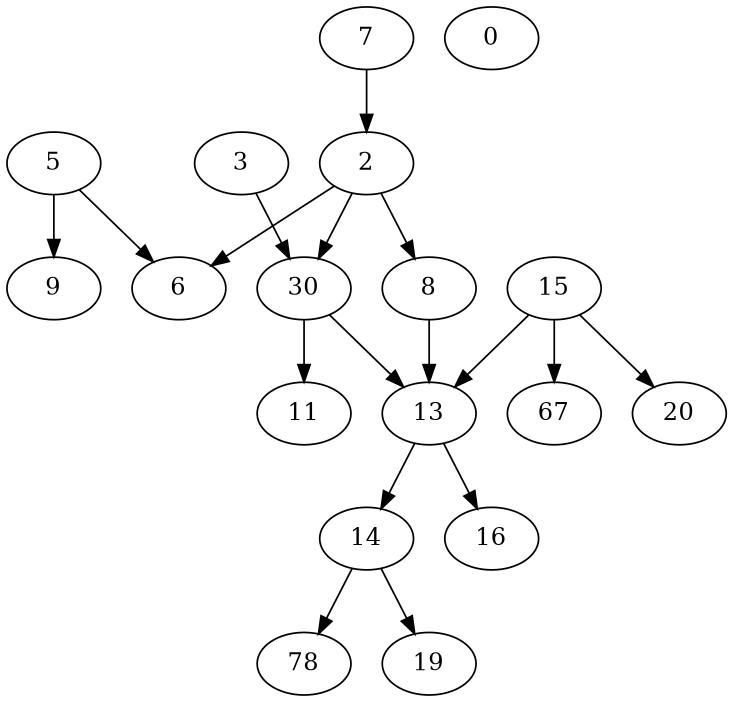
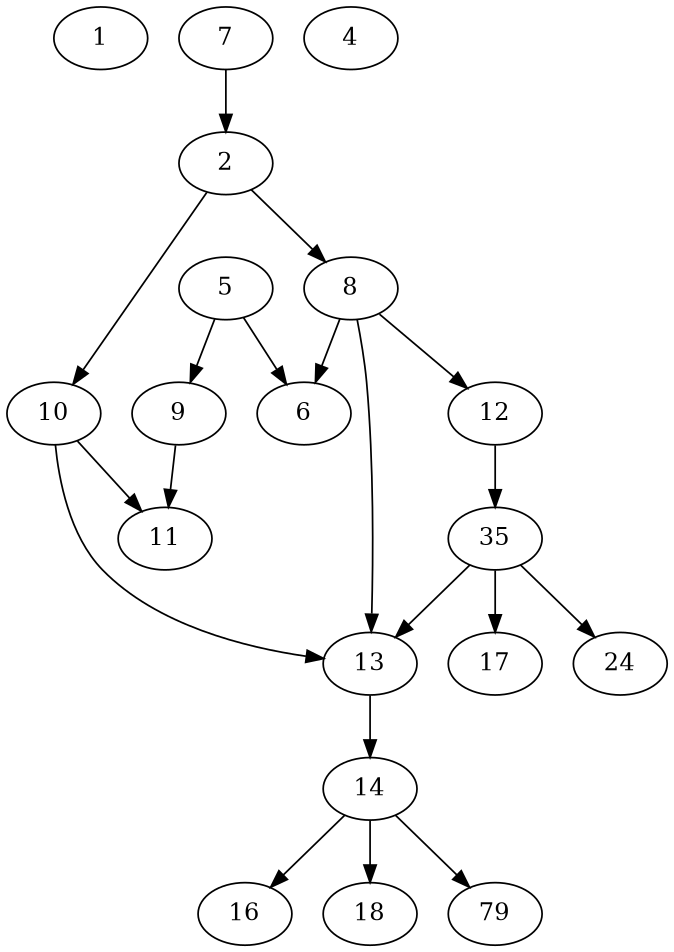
node "1": added
node "0": label "0" -> "4"
node "3": removed
edge "2" -> "6": now "8" -> "6"
node "30": label "30" -> "10"
node "15": label "15" -> "35"
node "12": added
node "67": label "67" -> "17"
node "20": label "20" -> "24"
edge "9" -> "11": added
edge "13" -> "16": now "14" -> "16"
node "78": label "78" -> "18"
node "19": label "19" -> "79"
